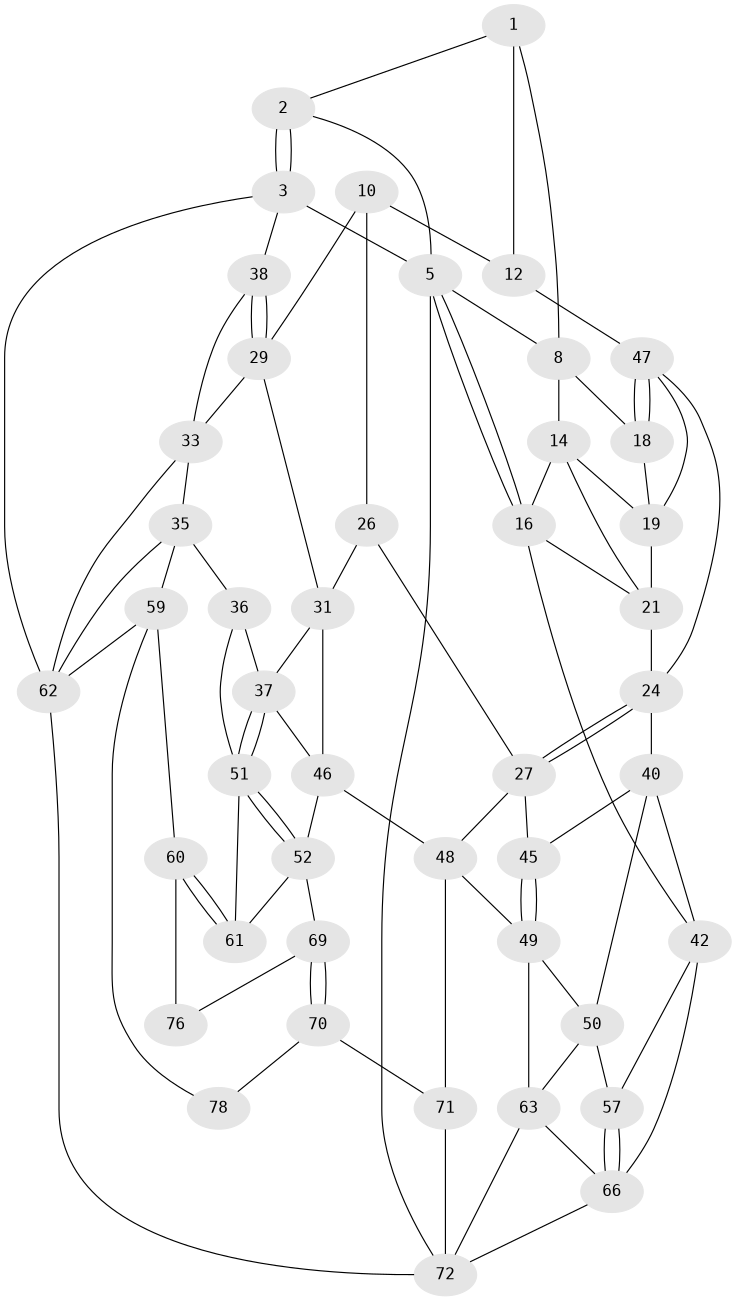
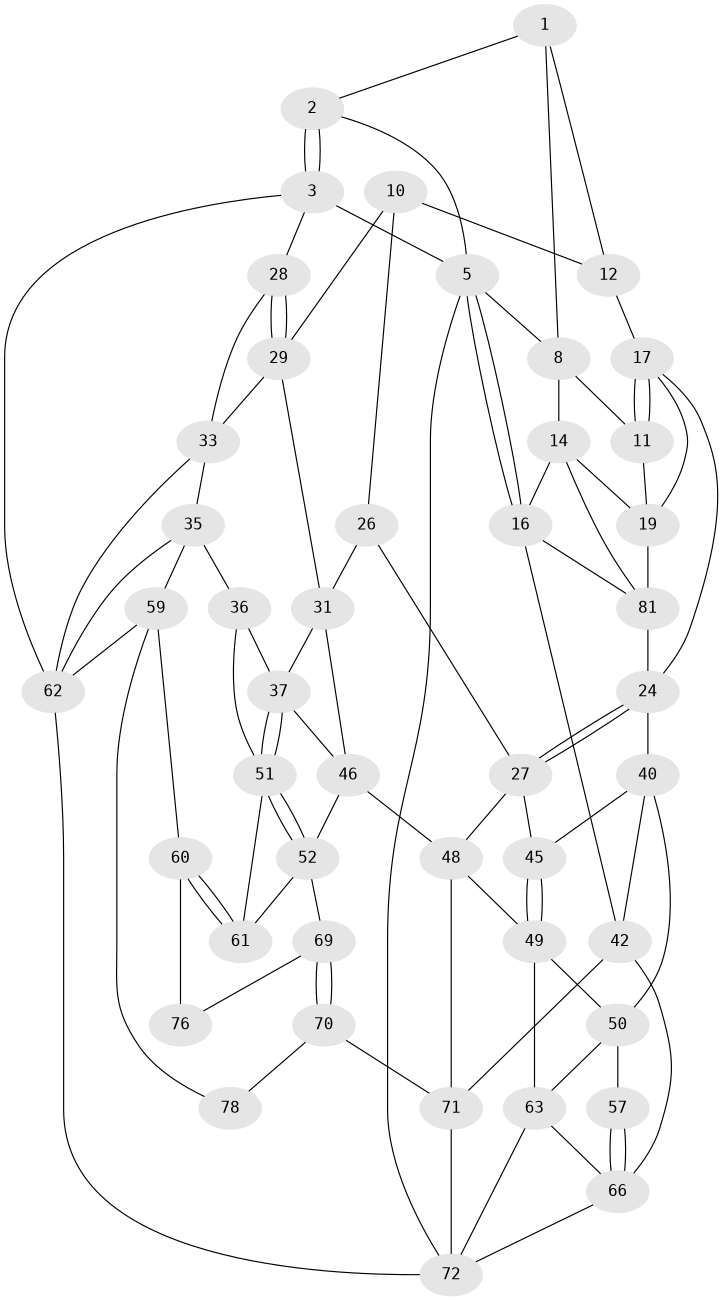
node "38": label "38" -> "28"
node "47": label "47" -> "17"
node "18": label "18" -> "11"
node "21": label "21" -> "81"
edge "42" -- "57": now "42" -- "71"
